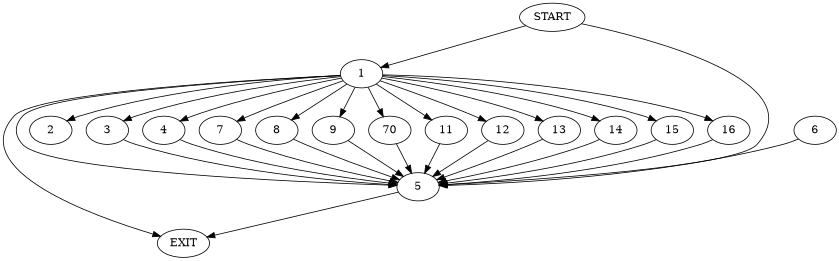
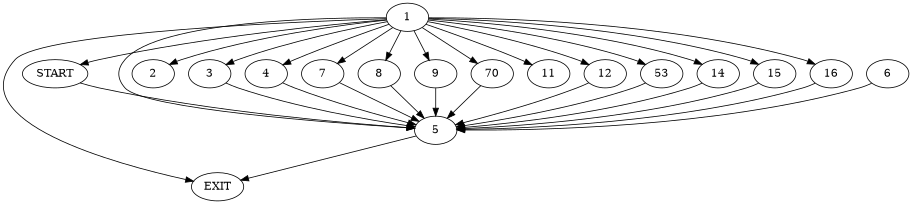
edge "START" -> "1": reversed
node "13": label "13" -> "53"
edge "11" -> "5": removed
